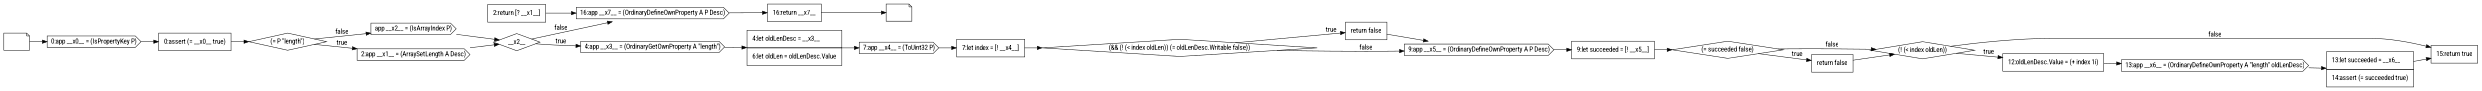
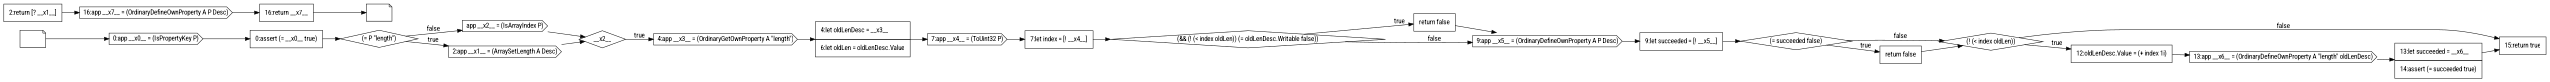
edge "__x2__" -> "16:app __x7__ = (OrdinaryDefineOwnProperty A P Desc)": removed, label "false"
